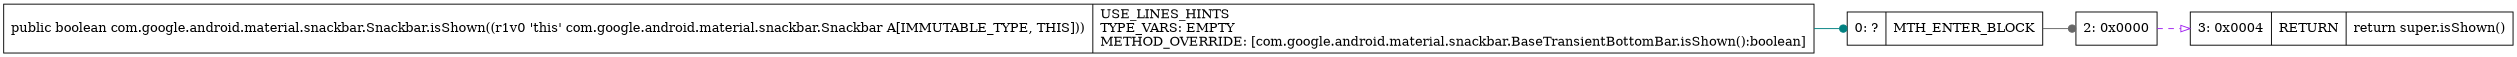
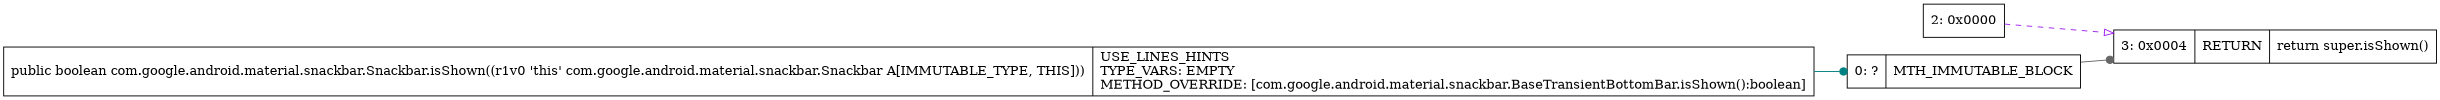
node "0: ?": text "MTH_ENTER_BLOCK" -> "MTH_IMMUTABLE_BLOCK"
edge "0: ?" -> "2: 0x0000": now "0: ?" -> "3: 0x0004"
